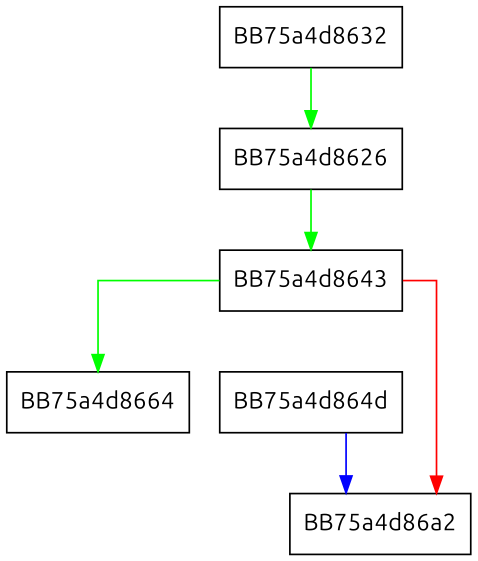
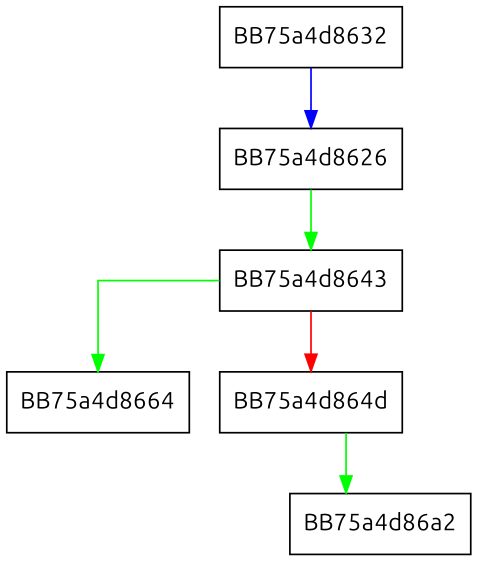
edge "BB75a4d8632" -> "BB75a4d8626": color green -> blue
edge "BB75a4d8643" -> "BB75a4d86a2": now "BB75a4d8643" -> "BB75a4d864d"
edge "BB75a4d864d" -> "BB75a4d86a2": color blue -> green
